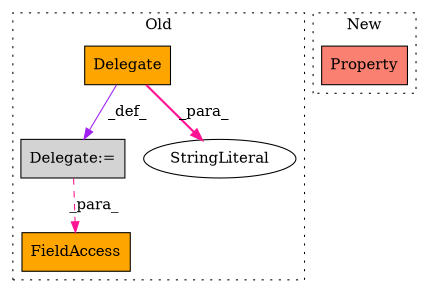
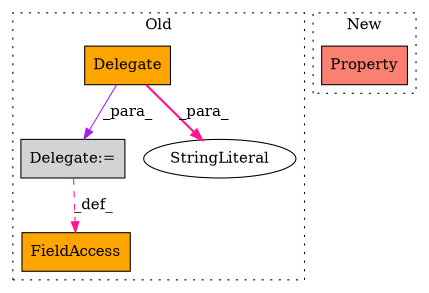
edge "Delegate" -> "Delegate:=": label "_def_" -> "_para_"
edge "Delegate:=" -> "FieldAccess": label "_para_" -> "_def_"
